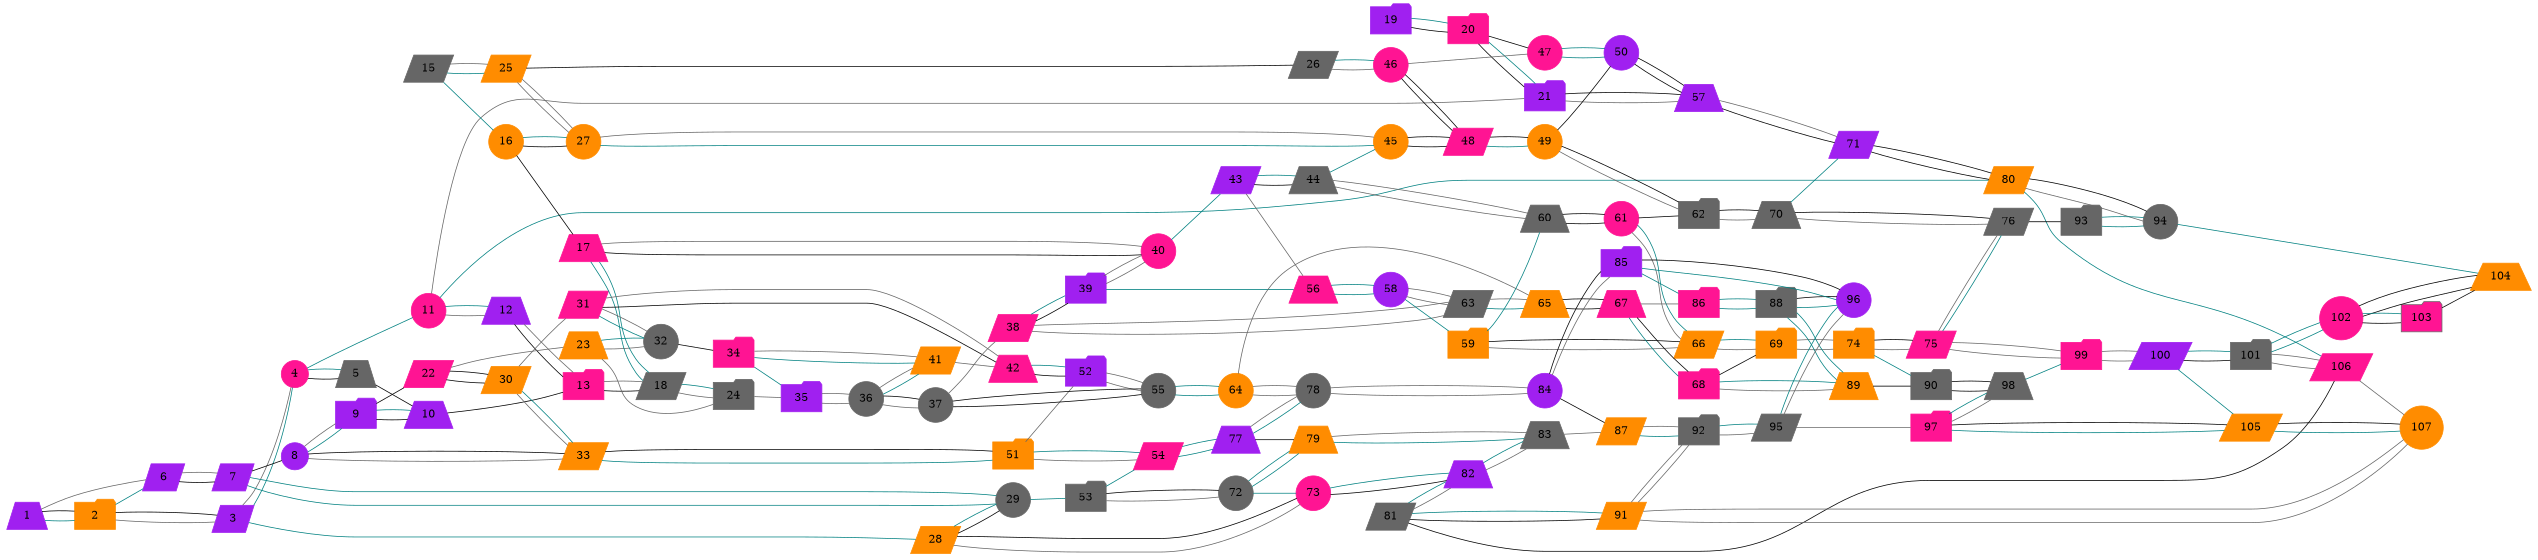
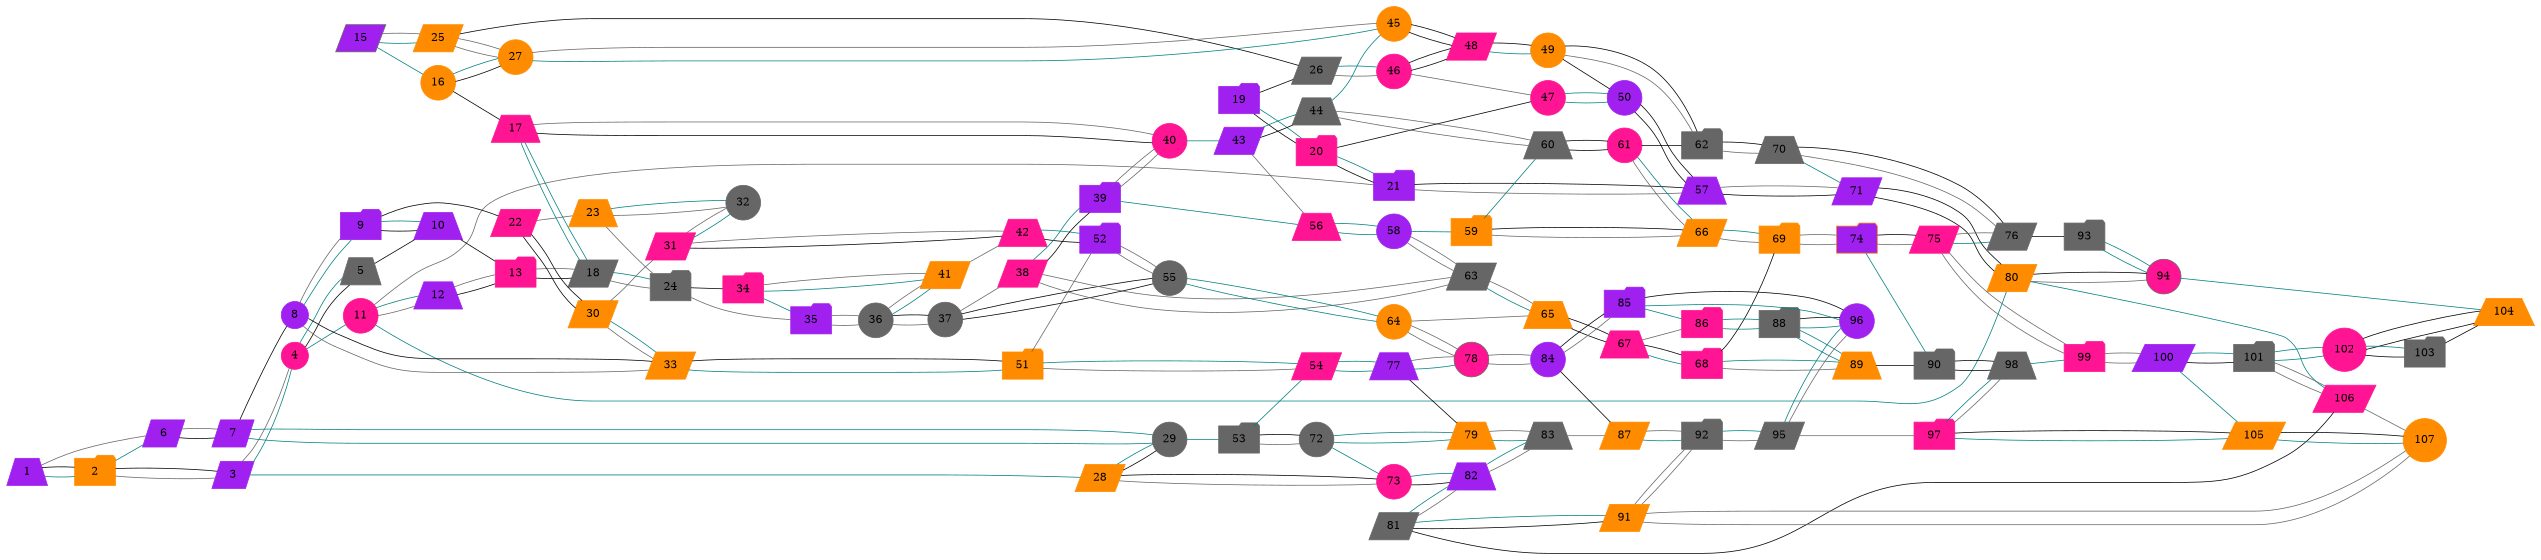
node "15": fillcolor gray40 -> purple
edge "26" -- "19": added
node "94": fillcolor gray40 -> deeppink
node "103": fillcolor deeppink -> gray40
node "74": fillcolor darkorange -> purple
edge "32" -- "34": now "24" -- "34"
node "78": fillcolor gray40 -> deeppink
